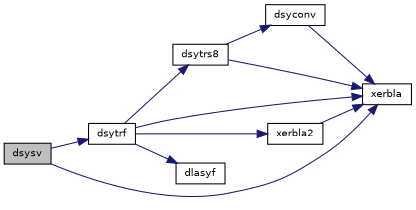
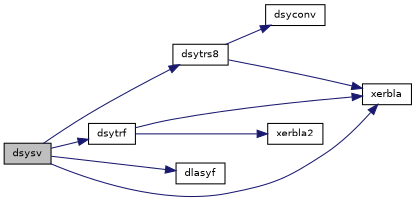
edge "dsyconv" -> "xerbla": removed
edge "dsytrf" -> "dsytrs8": now "dsysv" -> "dsytrs8"
edge "xerbla2" -> "xerbla": removed
edge "dsytrf" -> "dlasyf": now "dsysv" -> "dlasyf"
